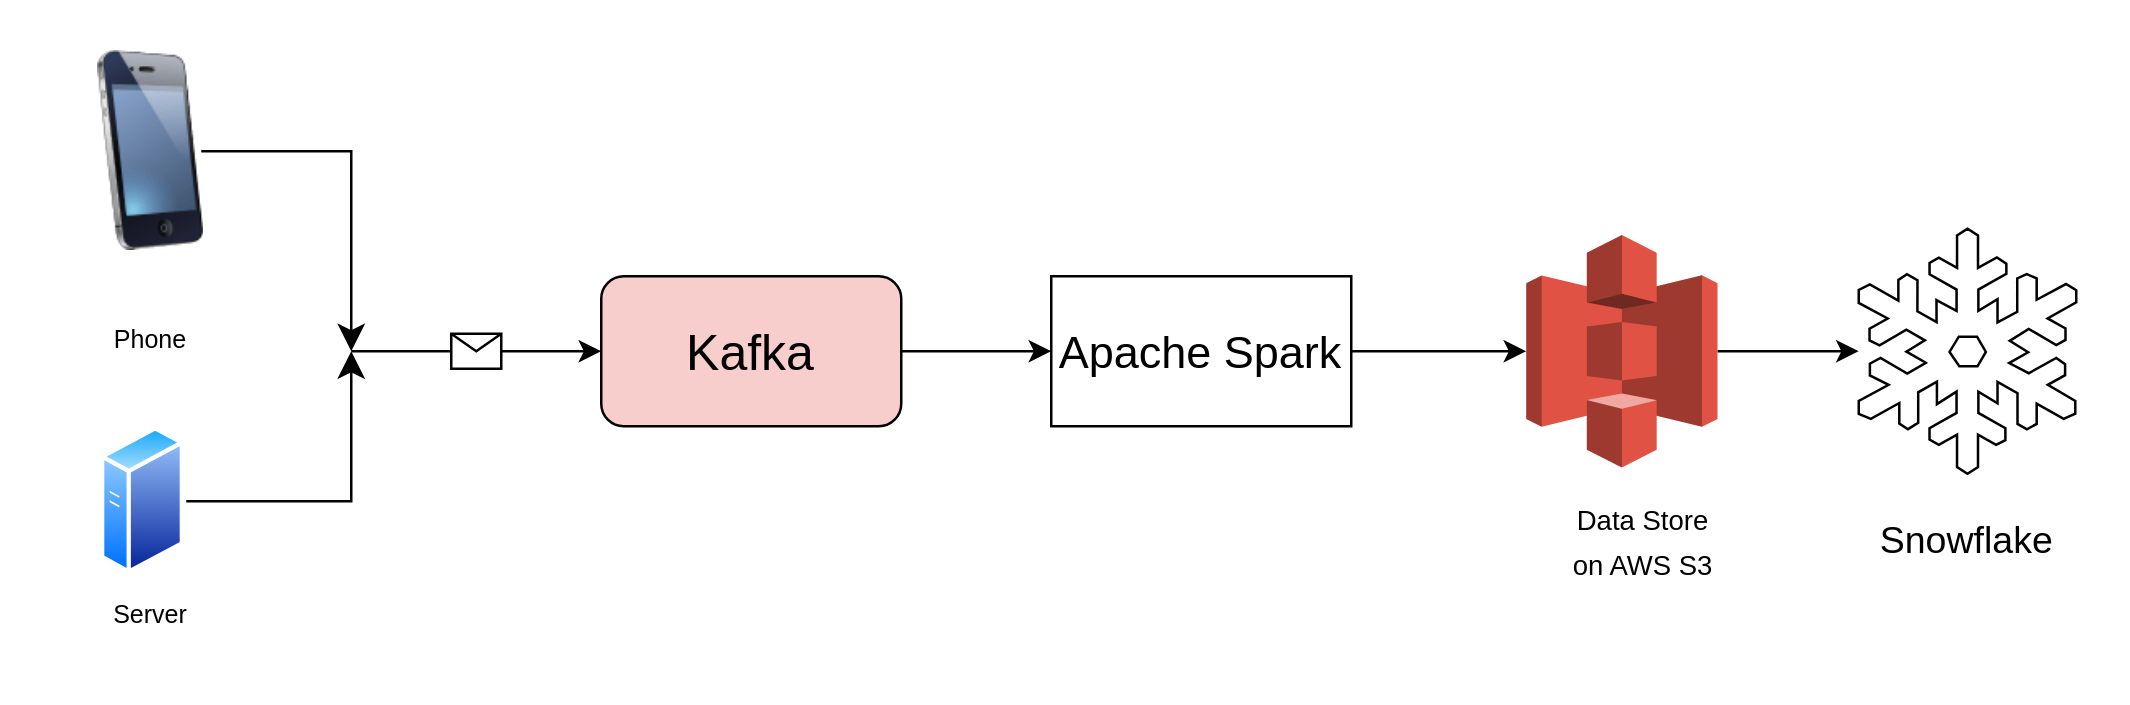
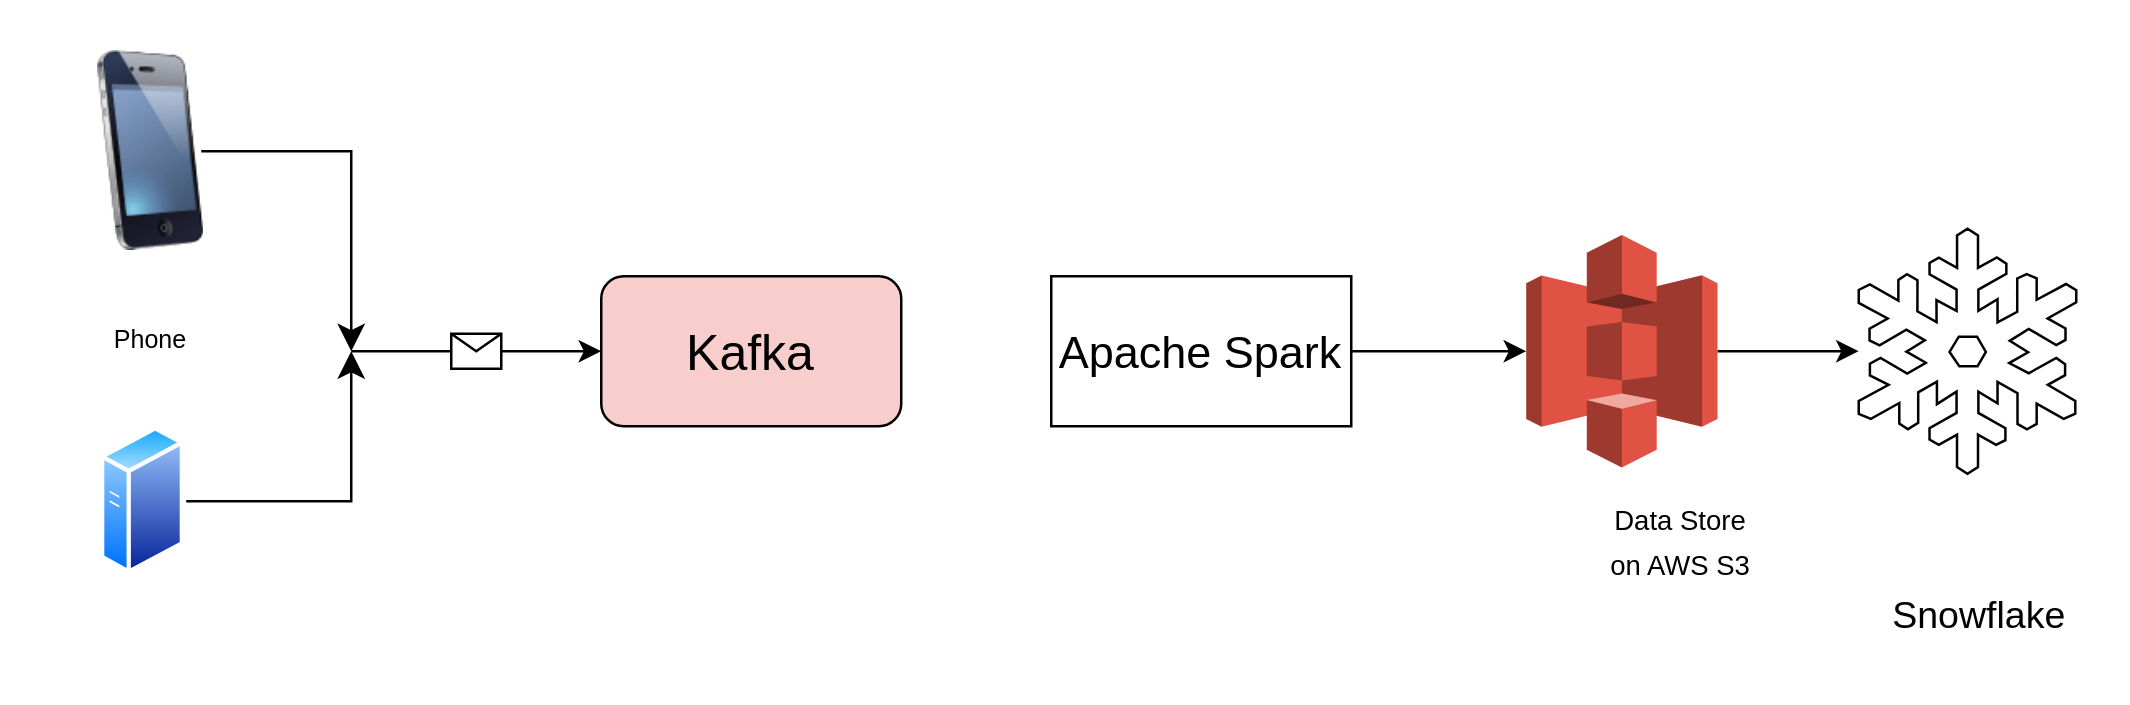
edge "Kafka" -> "Apache Spark": removed
node "Data Store on AWS S3": moved (1643, 539) -> (1680, 539)
node "Snowflake": moved (1968, 539) -> (1980, 614)
node "Server": removed
